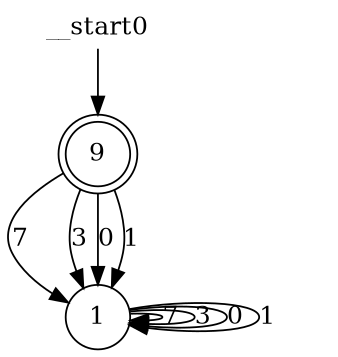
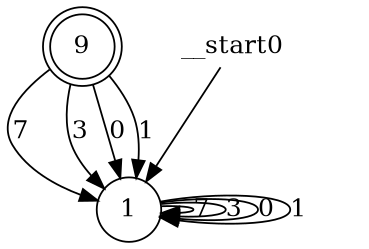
edge "__start0" -> "9": now "__start0" -> "1"
